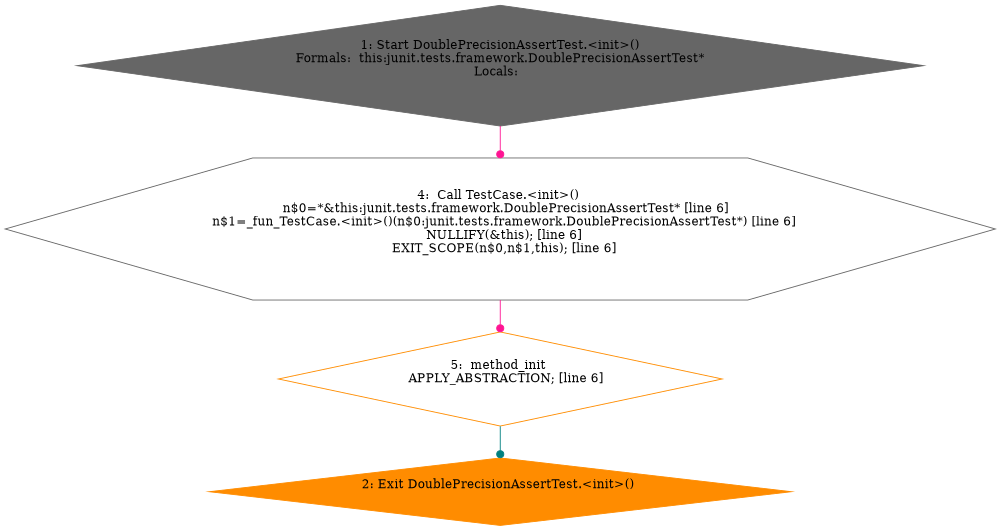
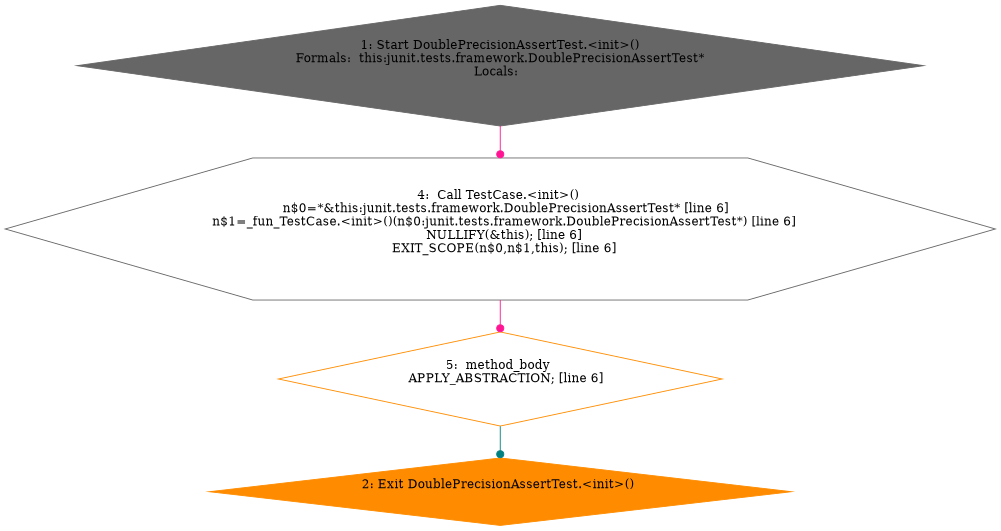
node "5:  method_init APPLY_ABSTRACTION; [line 6]": label "5:  method_init APPLY_ABSTRACTION; [line 6]" -> "5:  method_body APPLY_ABSTRACTION; [line 6]"
